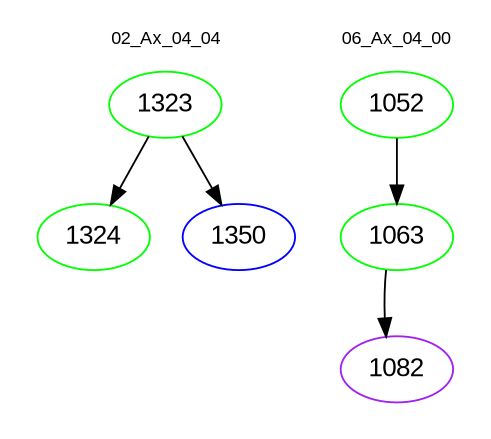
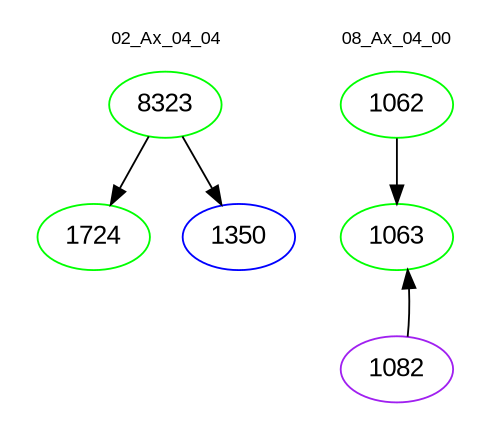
cluster "06_Ax_04_00": label "06_Ax_04_00" -> "08_Ax_04_00"
node "1323": label "1323" -> "8323"
node "1052": label "1052" -> "1062"
node "1324": label "1324" -> "1724"
edge "1063" -> "1082": reversed
